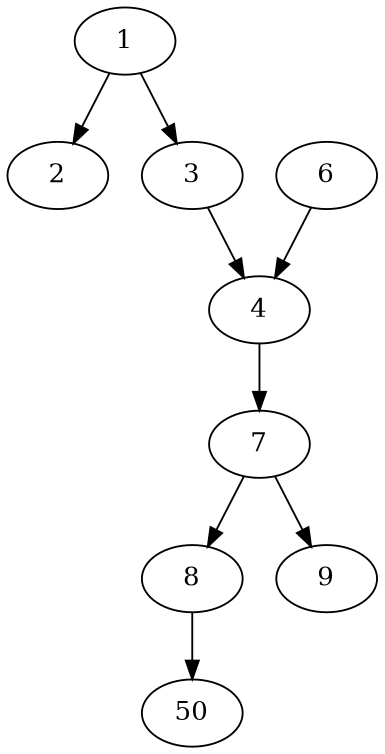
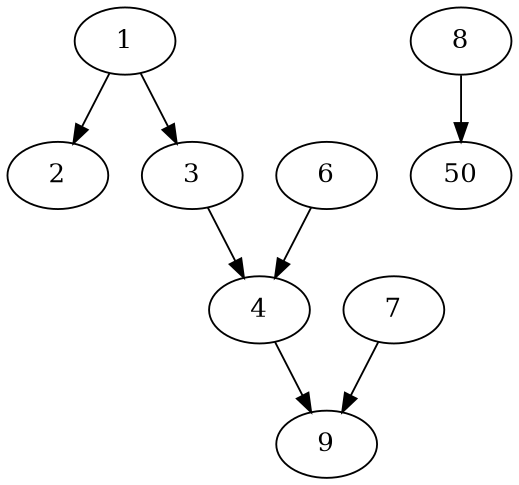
edge "4" -> "7": now "4" -> "9"
edge "7" -> "8": removed
